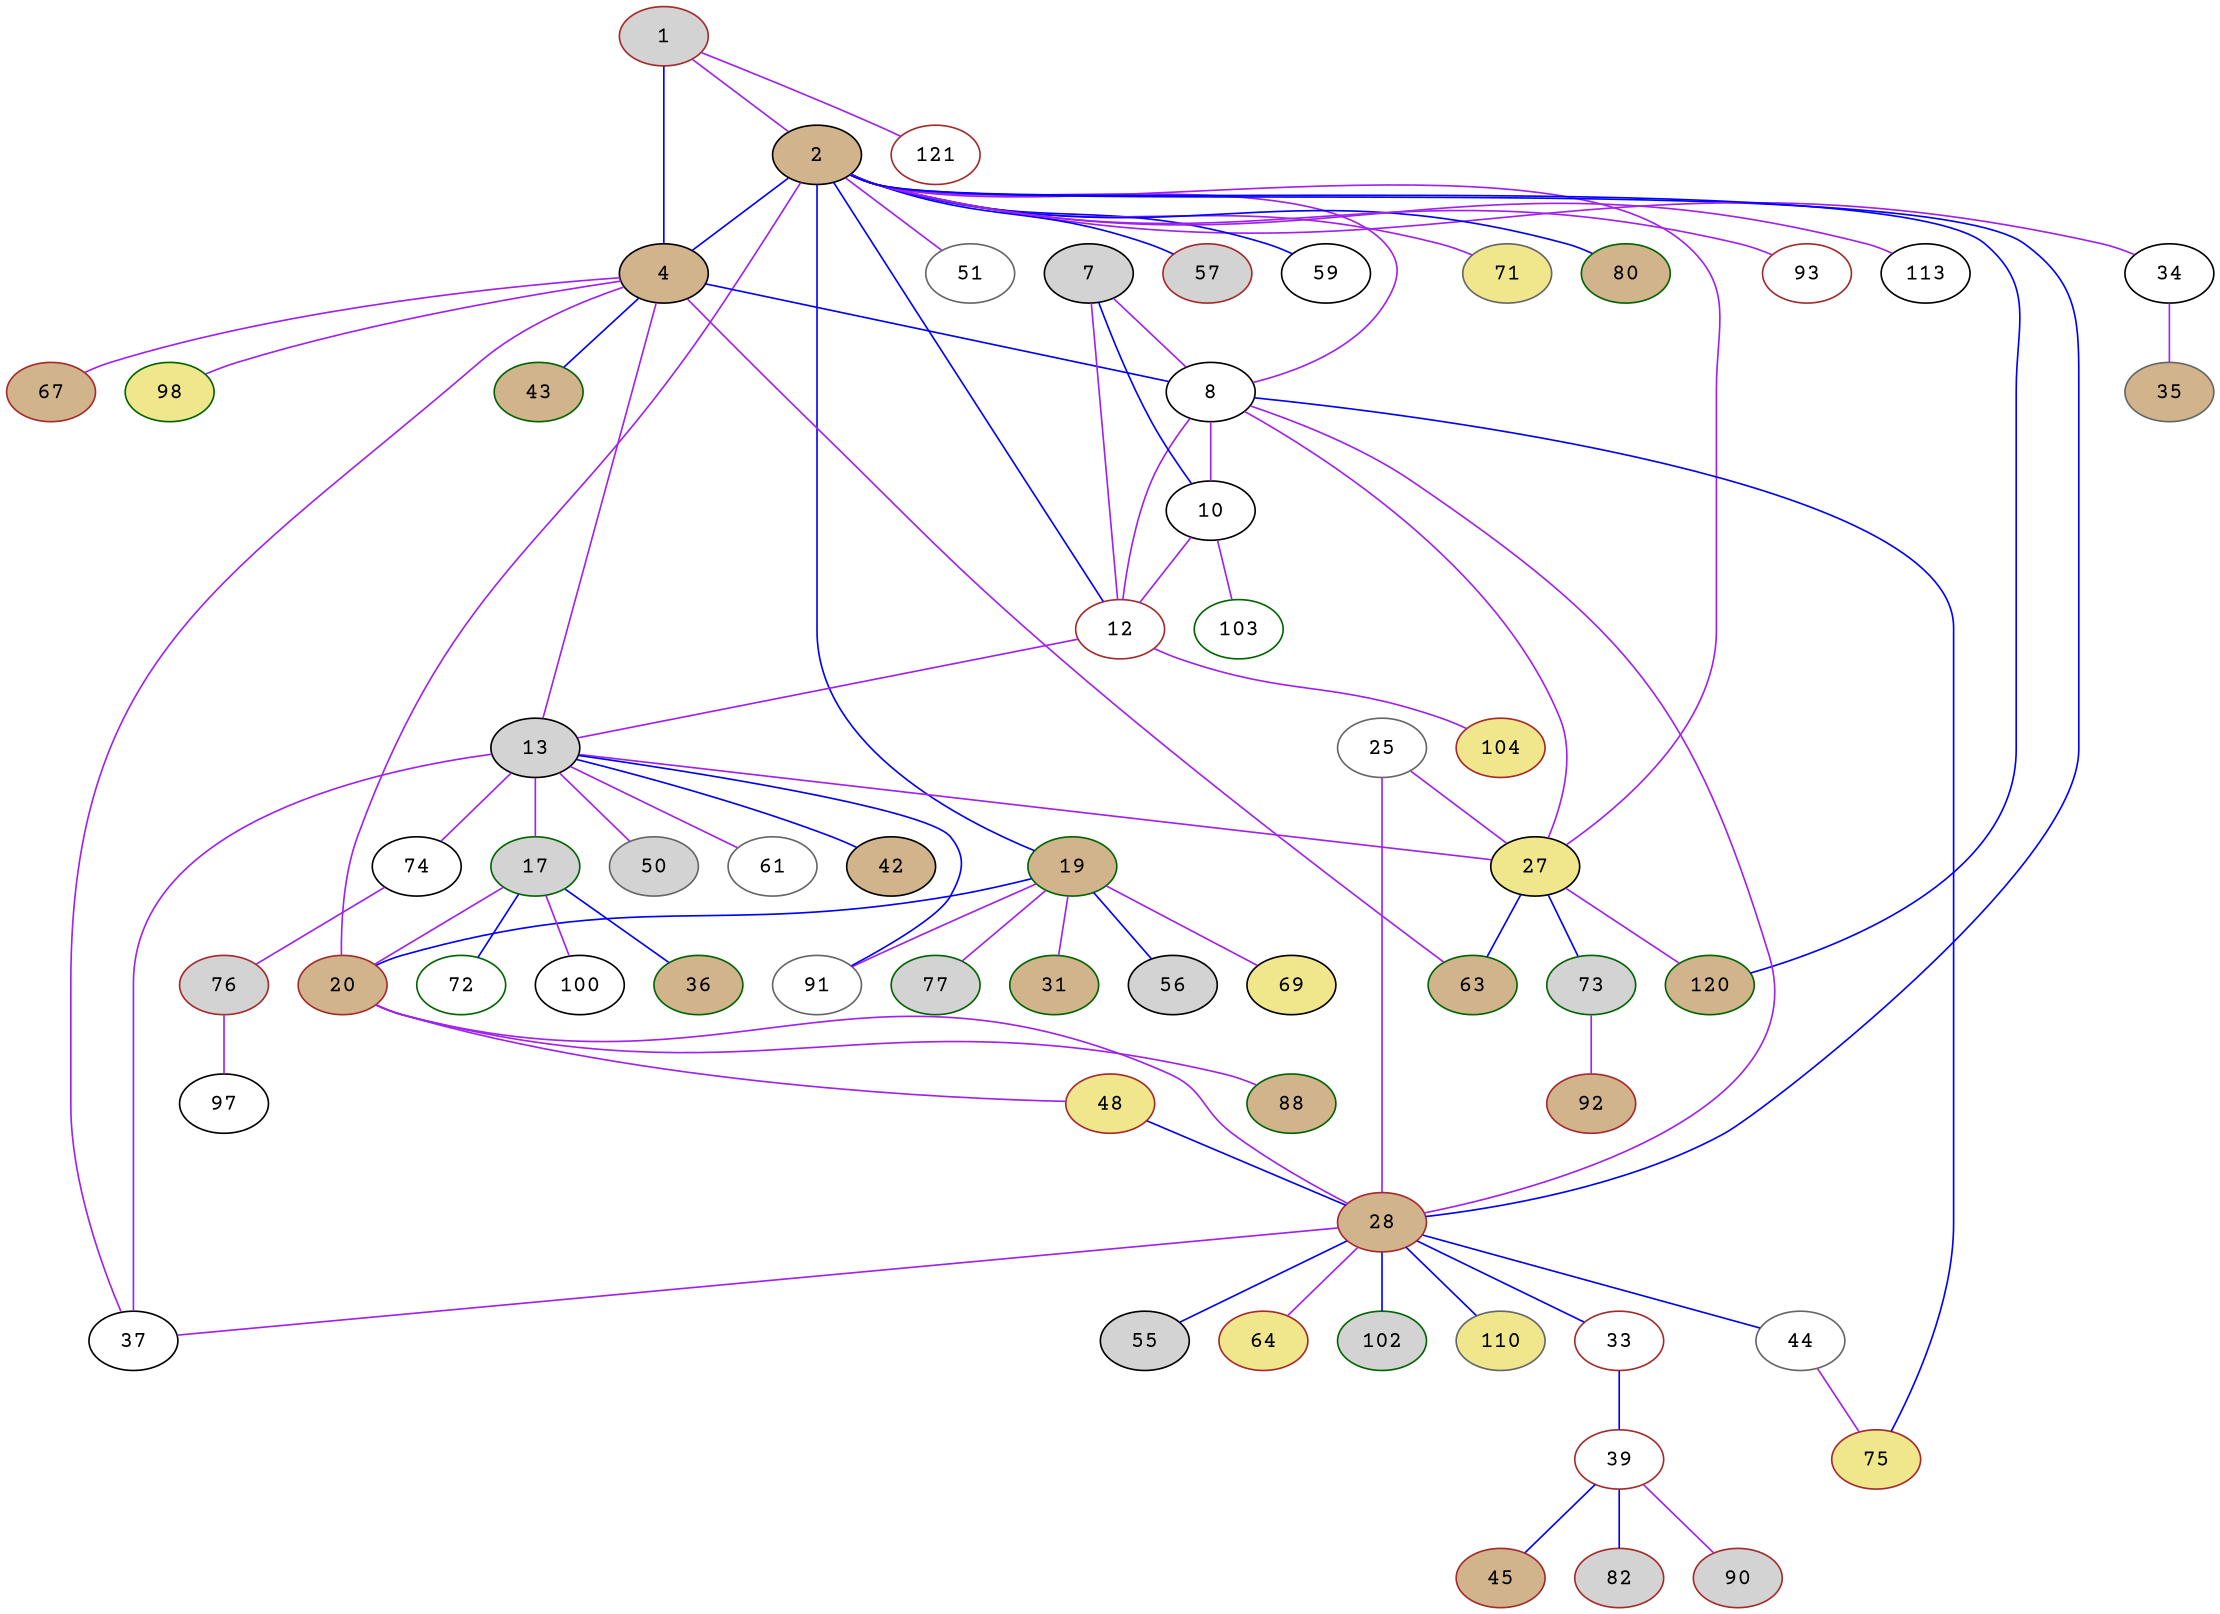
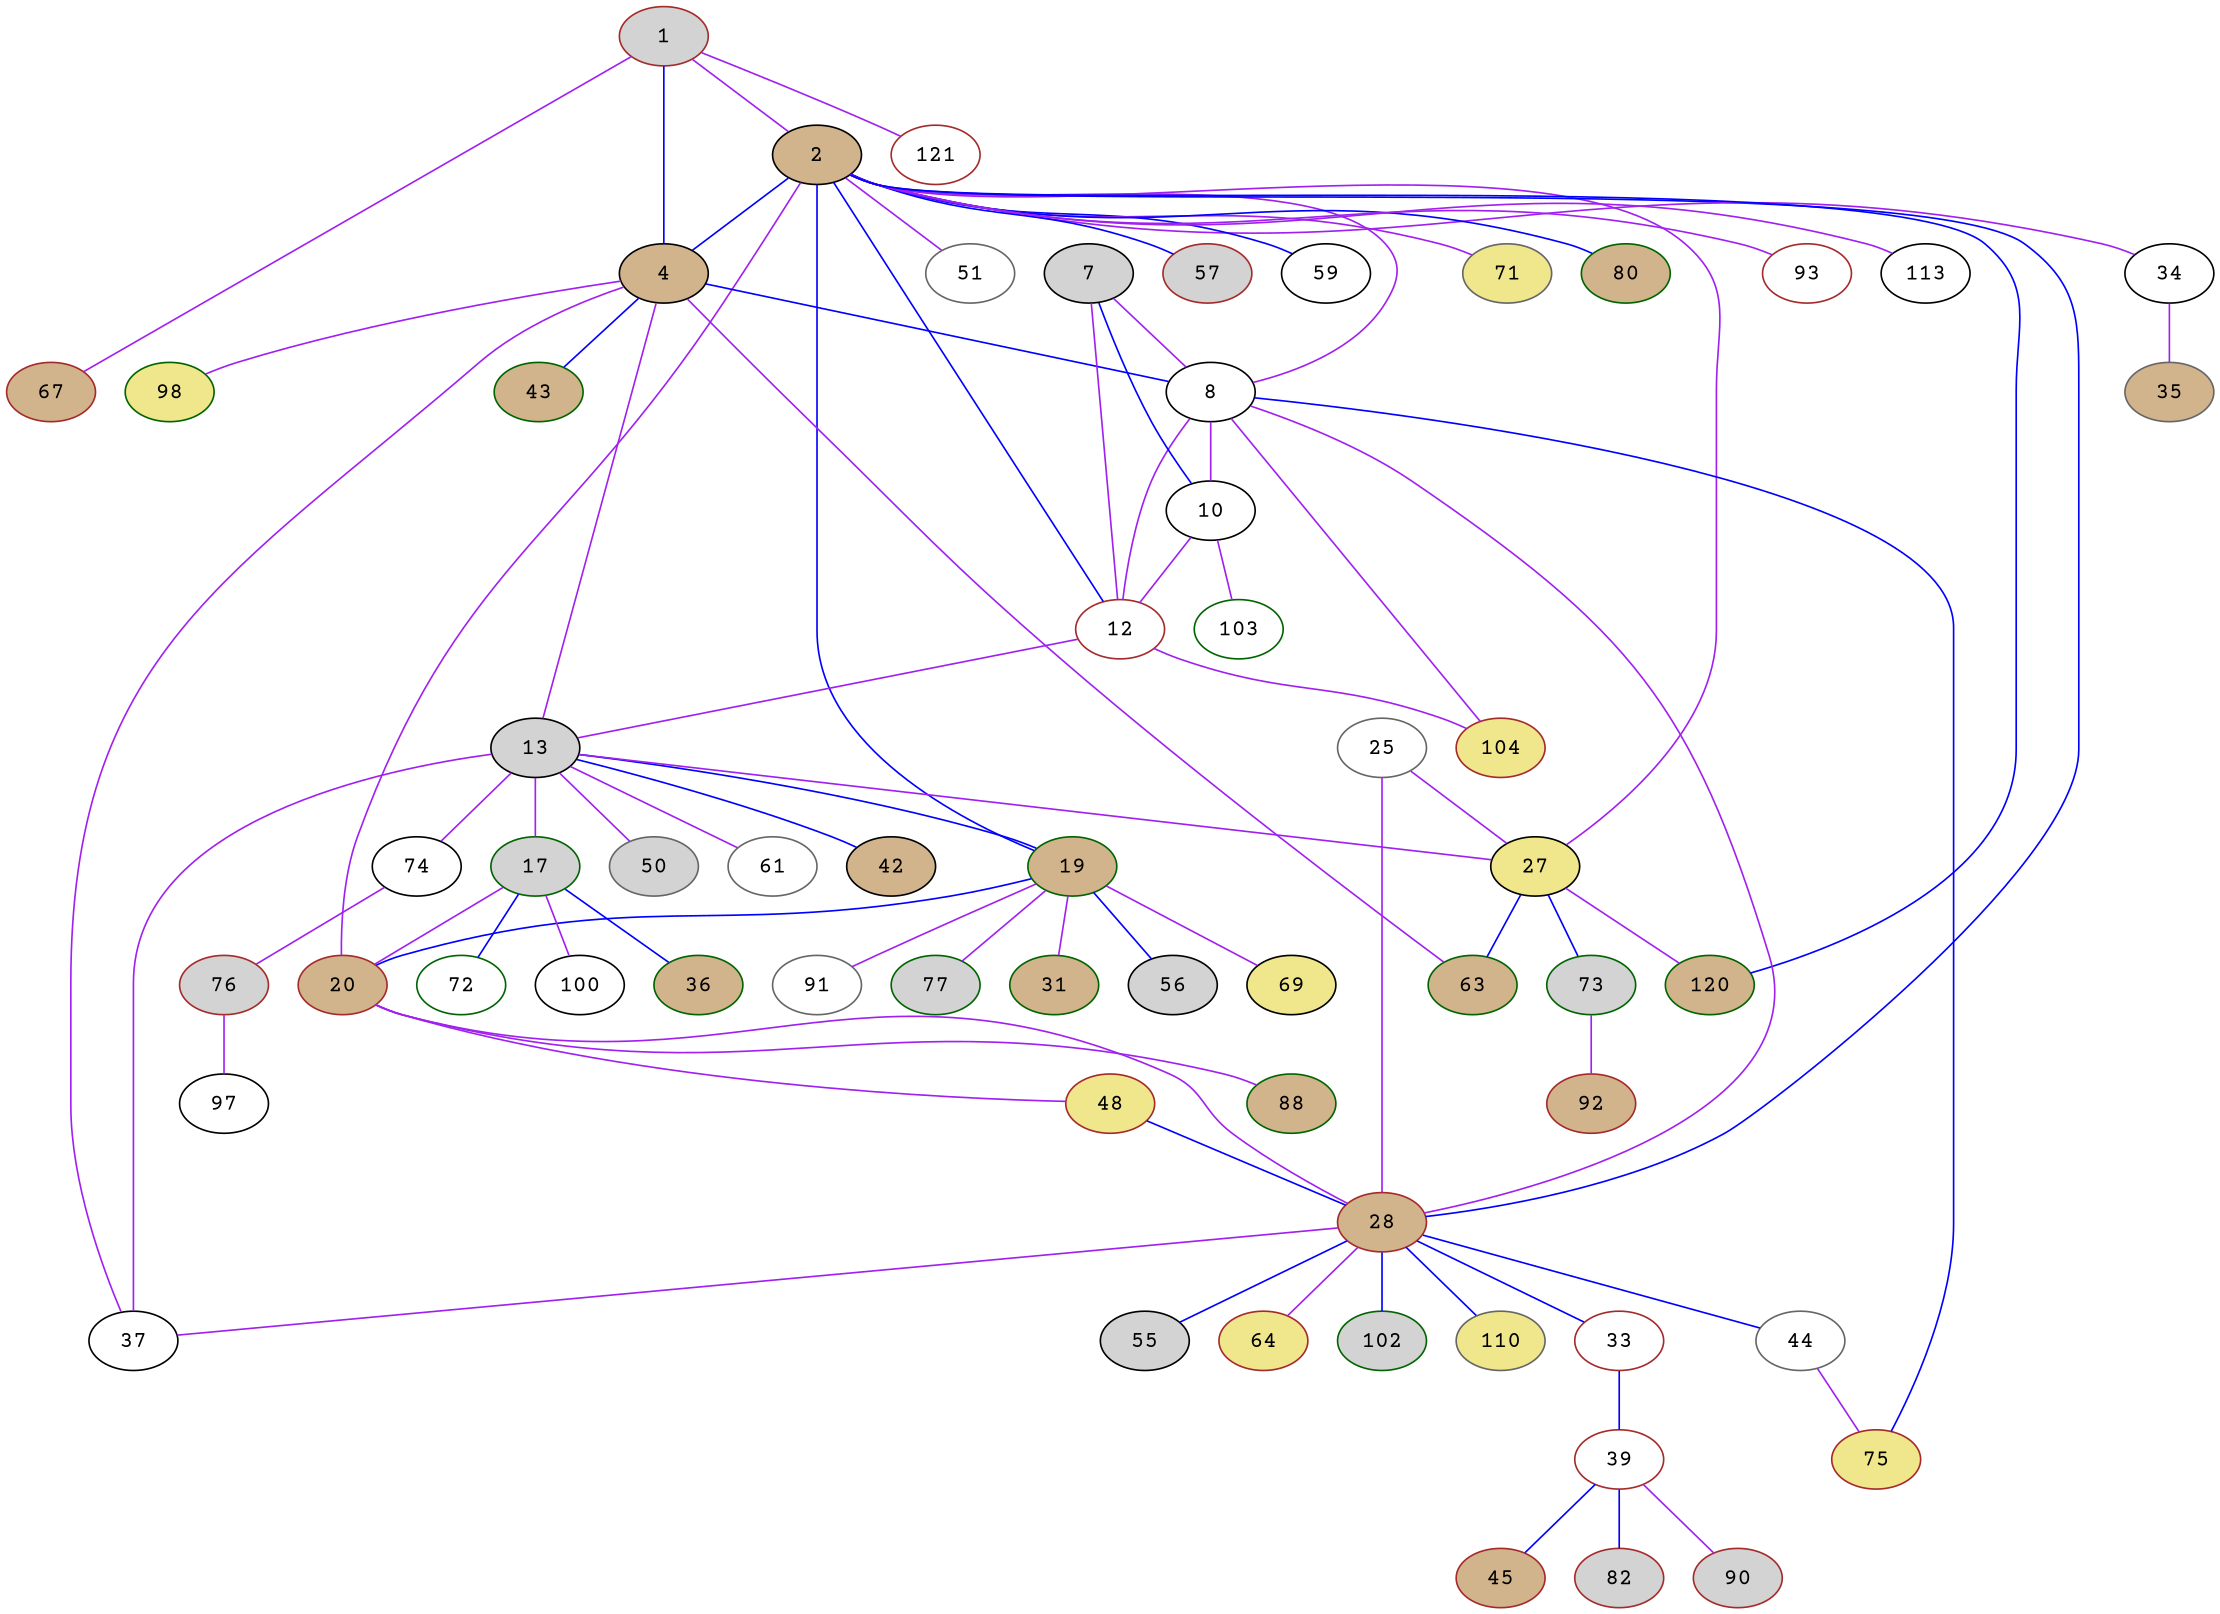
edge "4" -- "67": now "1" -- "67"
edge "8" -- "27": now "8" -- "104"
edge "13" -- "91": now "13" -- "19"
